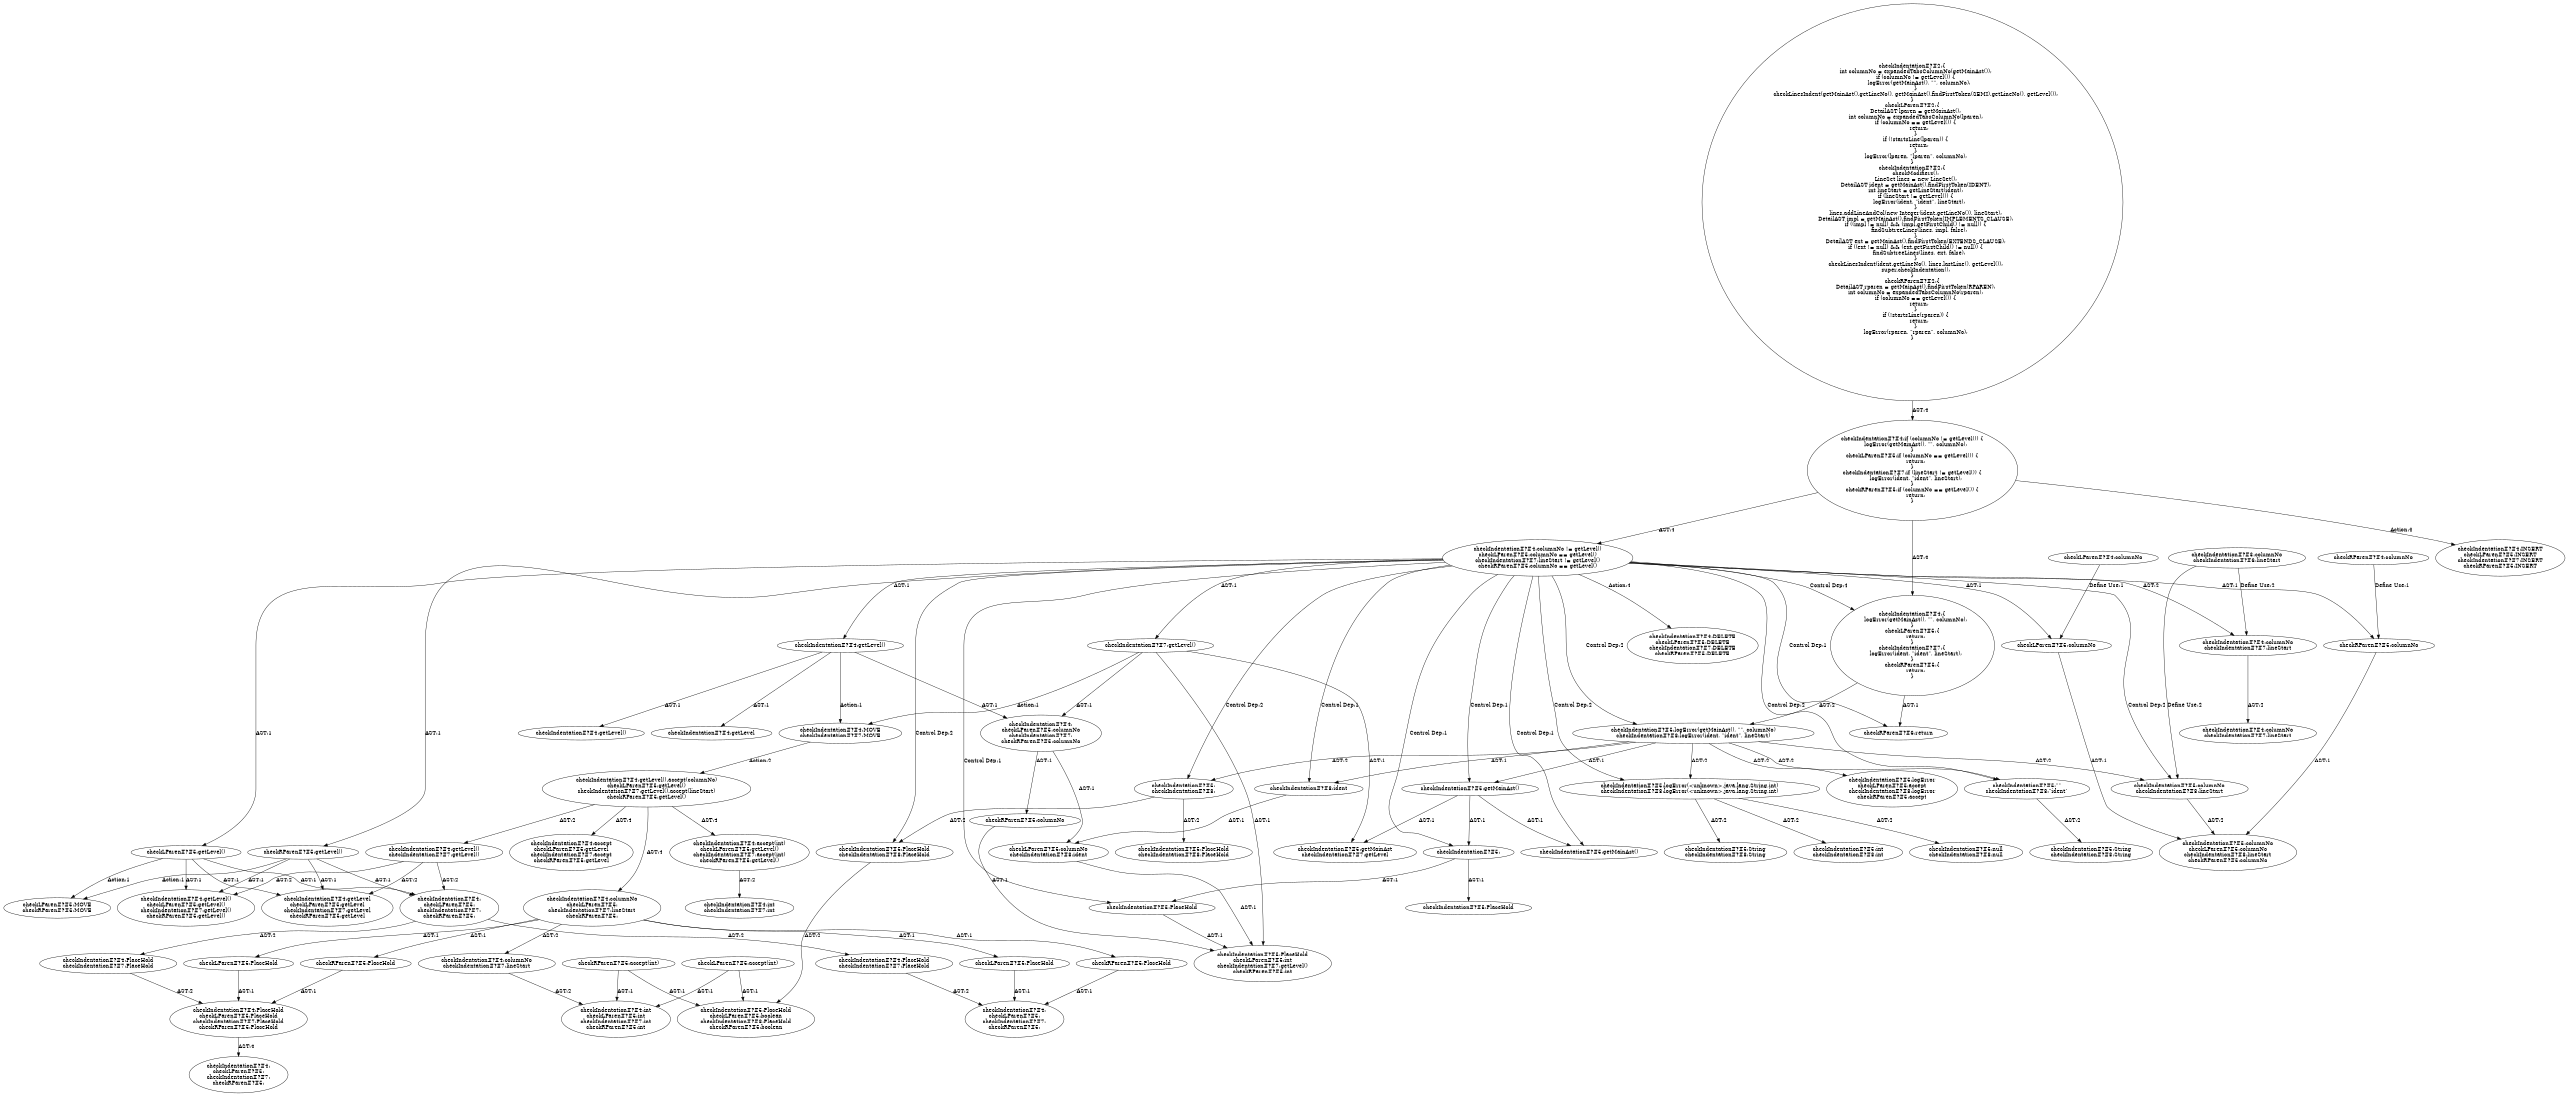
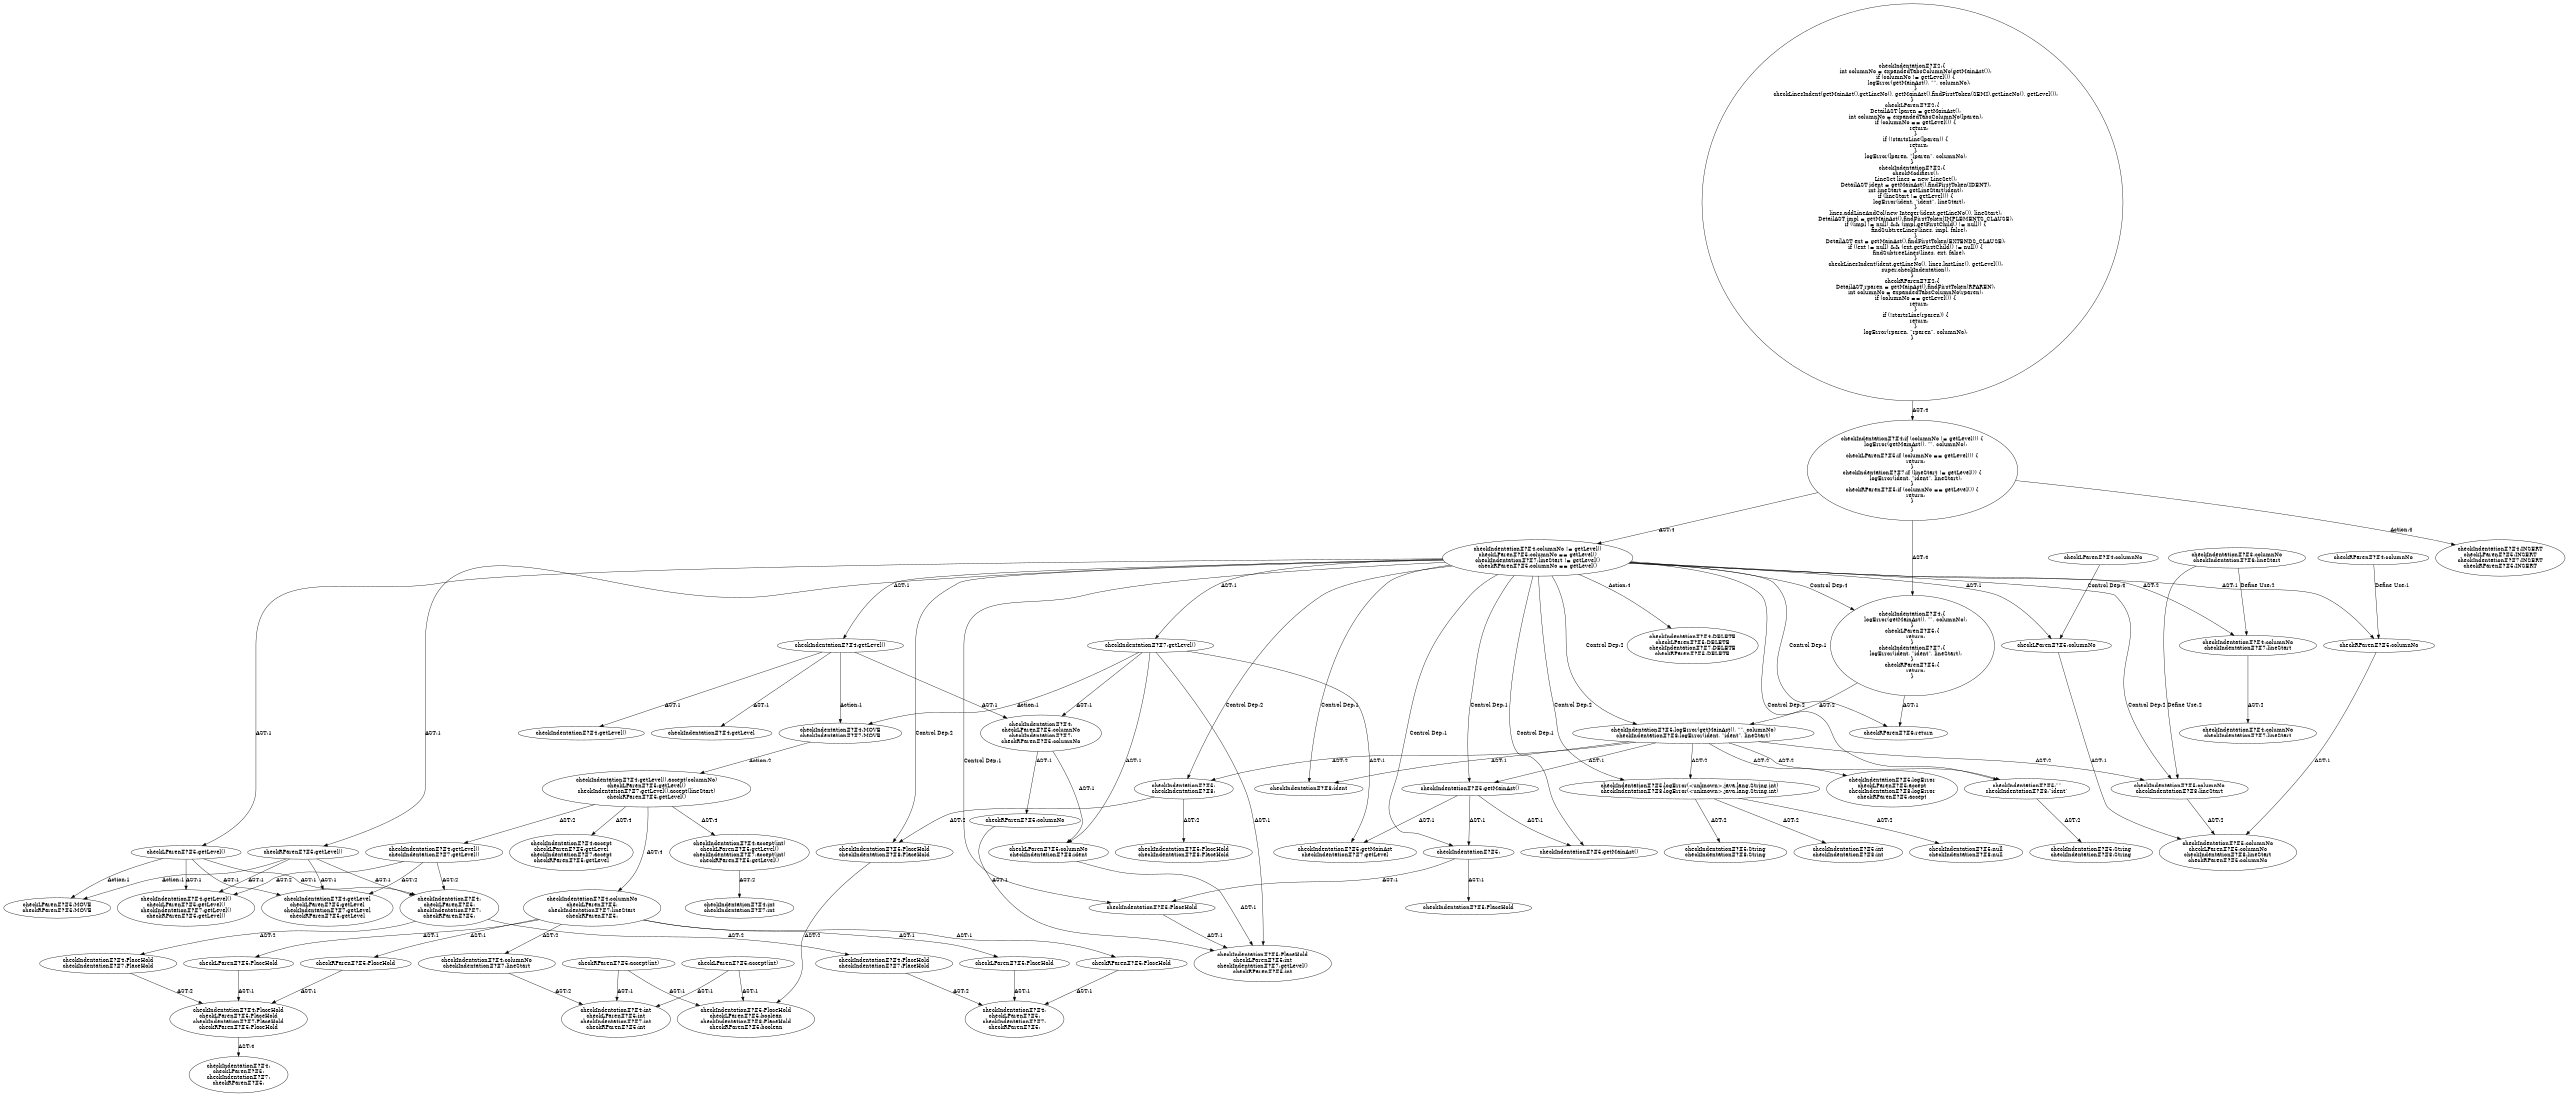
edge "checkLParen#?#4:columnNo" -> "checkLParen#?#5:columnNo": label "Define Use:1" -> "Control Dep:4"
edge "checkIndentation#?#8:ident" -> "checkLParen#?#5:columnNo checkIndentation#?#8:ident": now "checkIndentation#?#7:getLevel()" -> "checkLParen#?#5:columnNo checkIndentation#?#8:ident"
